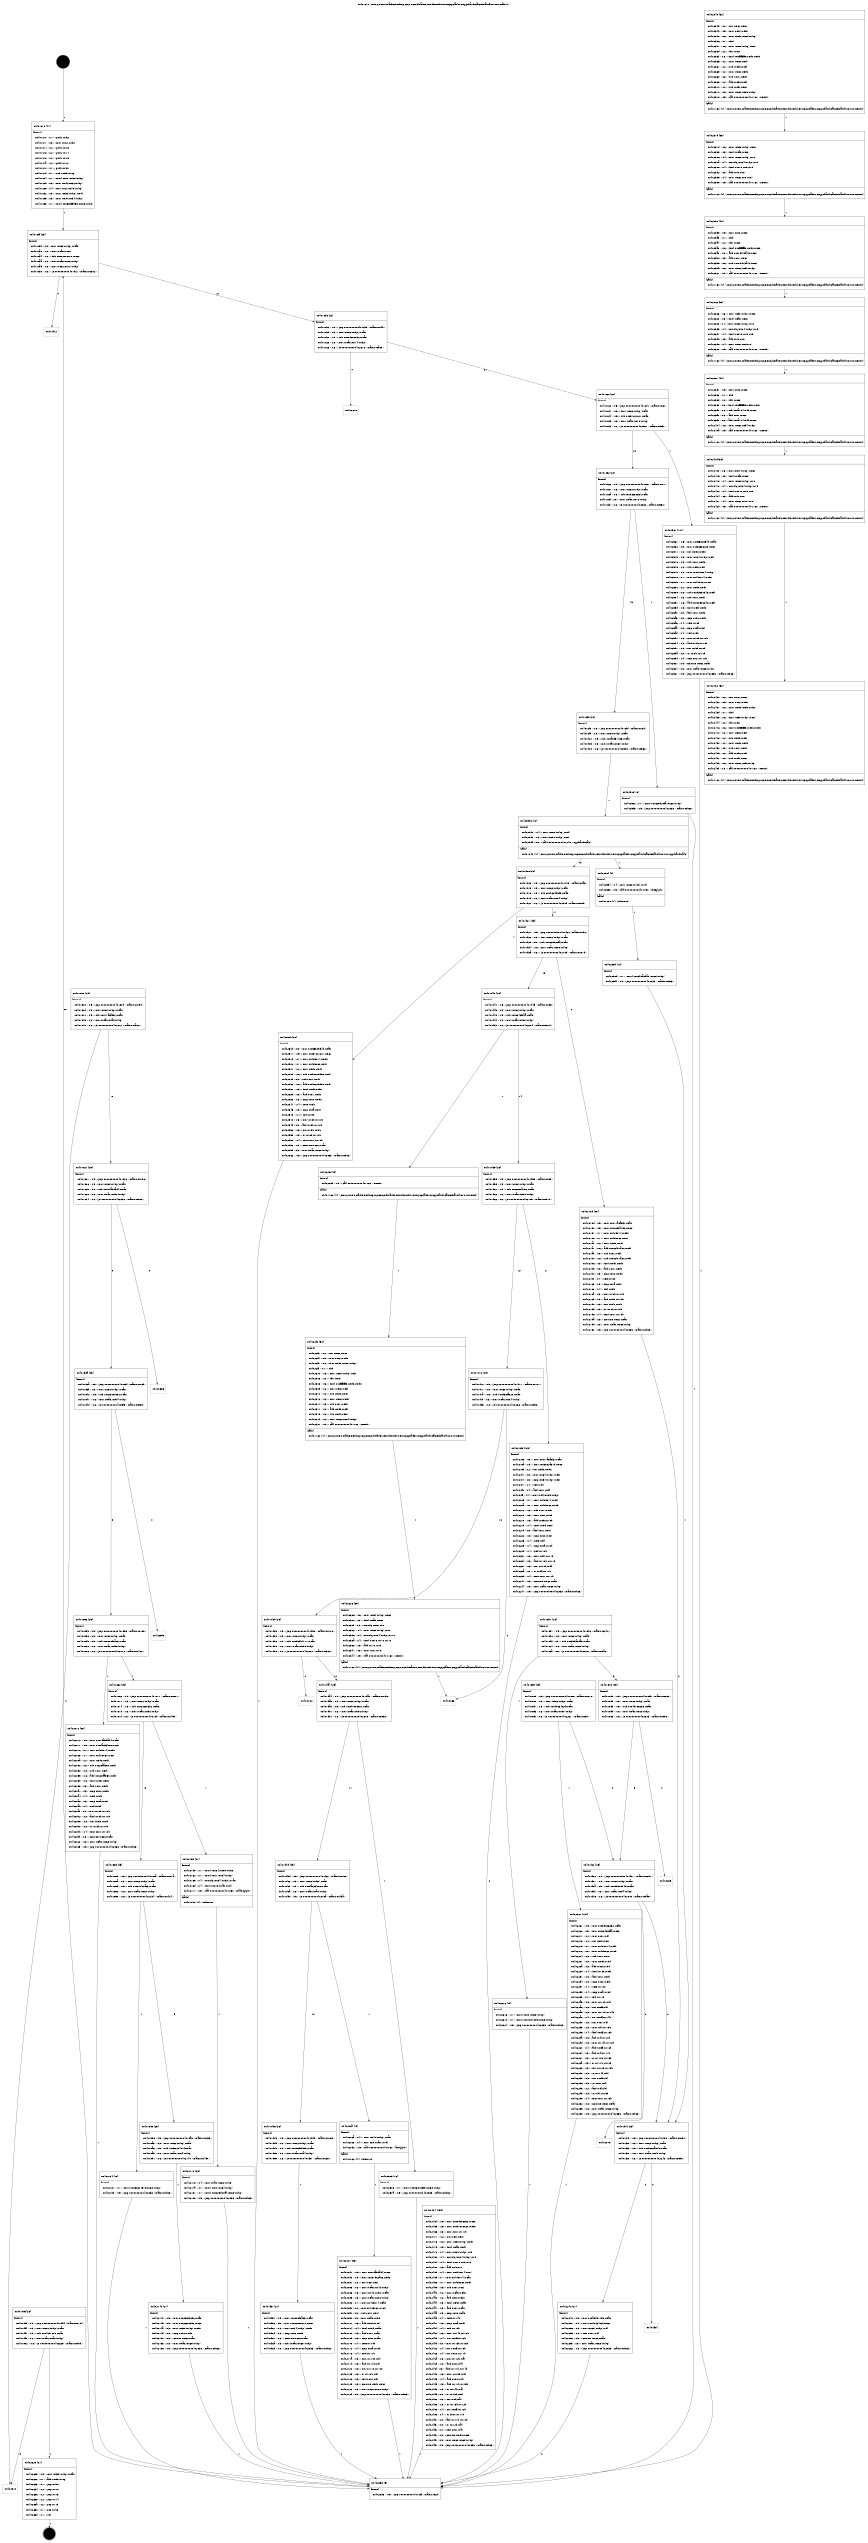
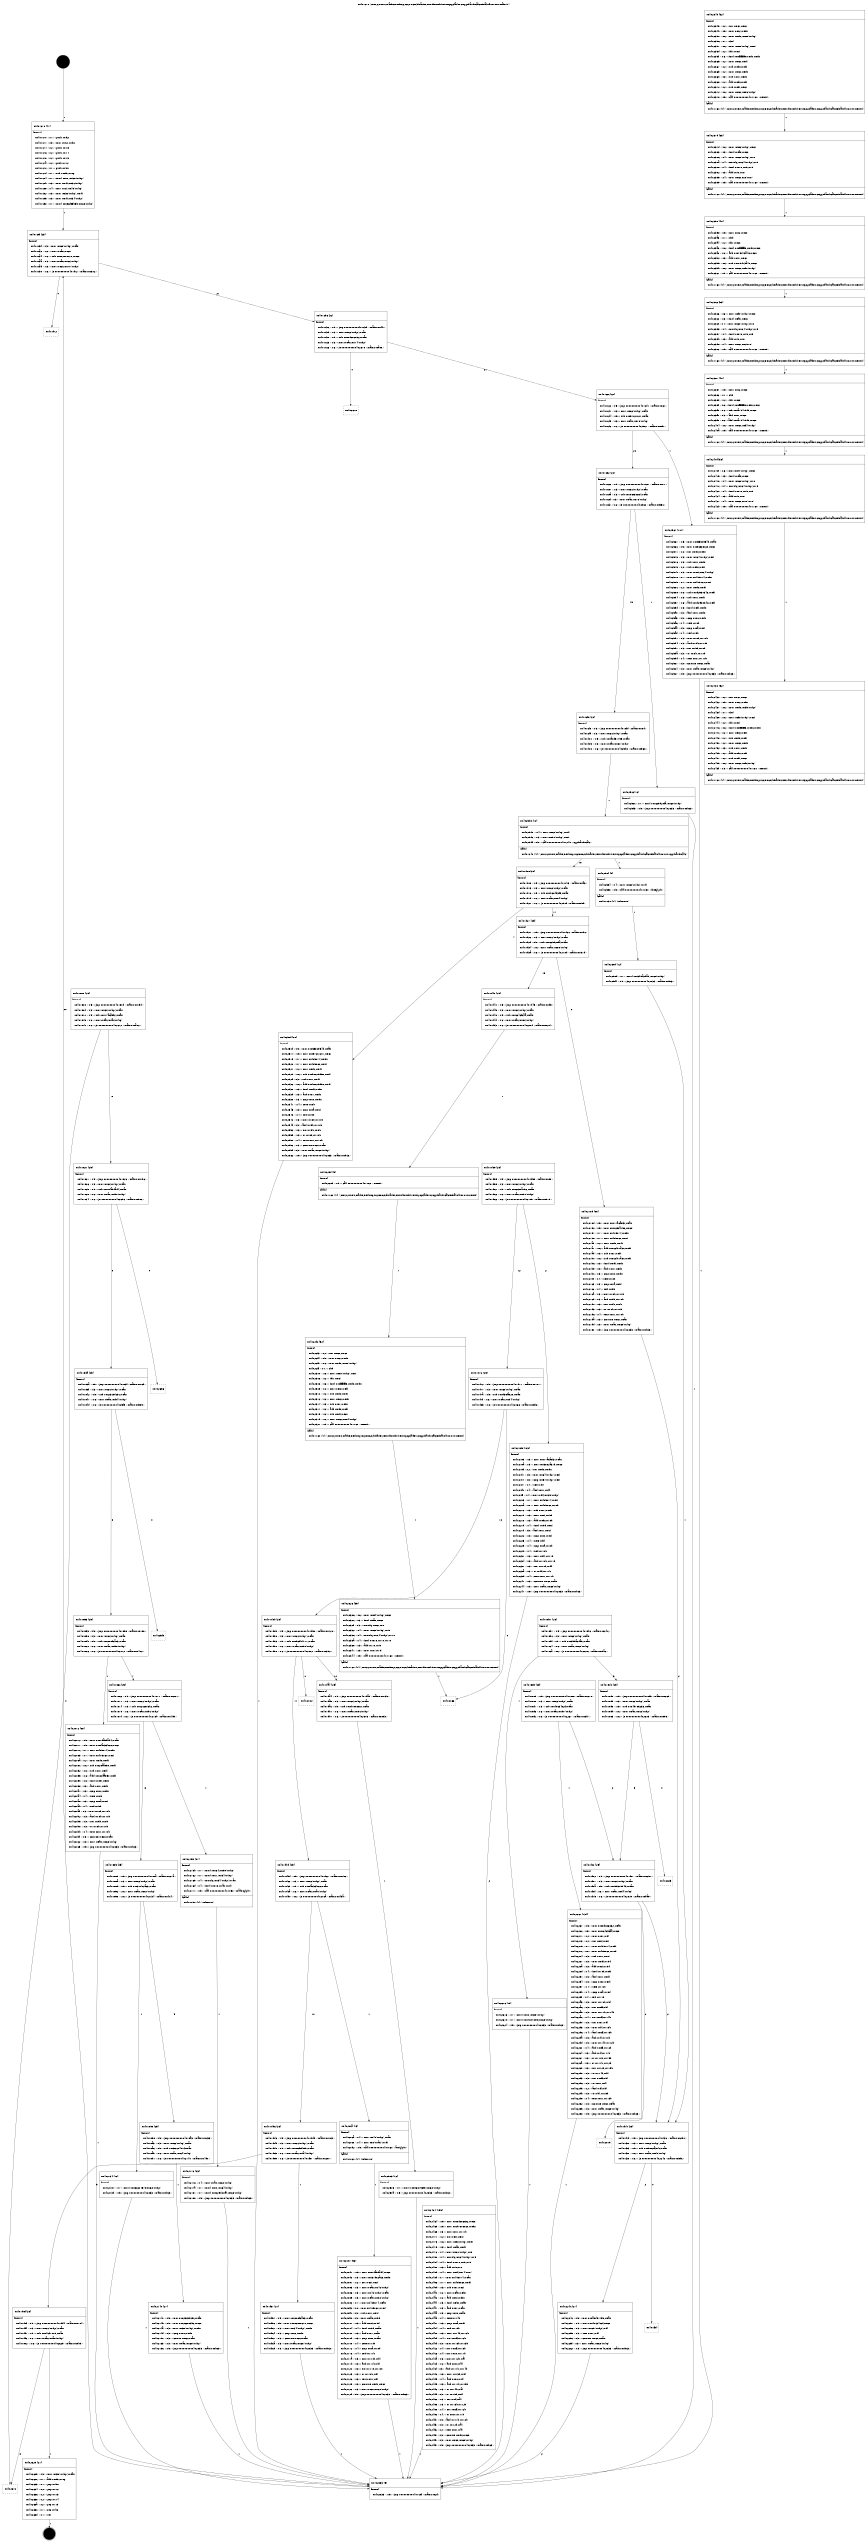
edge "0x401d40 [25]" -> "0x401d59 [25]": removed, label "14"
edge "0x401da4 [25]" -> "0x401dbd [25]": now "0x401d8b [25]" -> "0x401dbd [25]"
edge "0x401dd6 [25]" -> "0x401def [25]": added, label "9"
